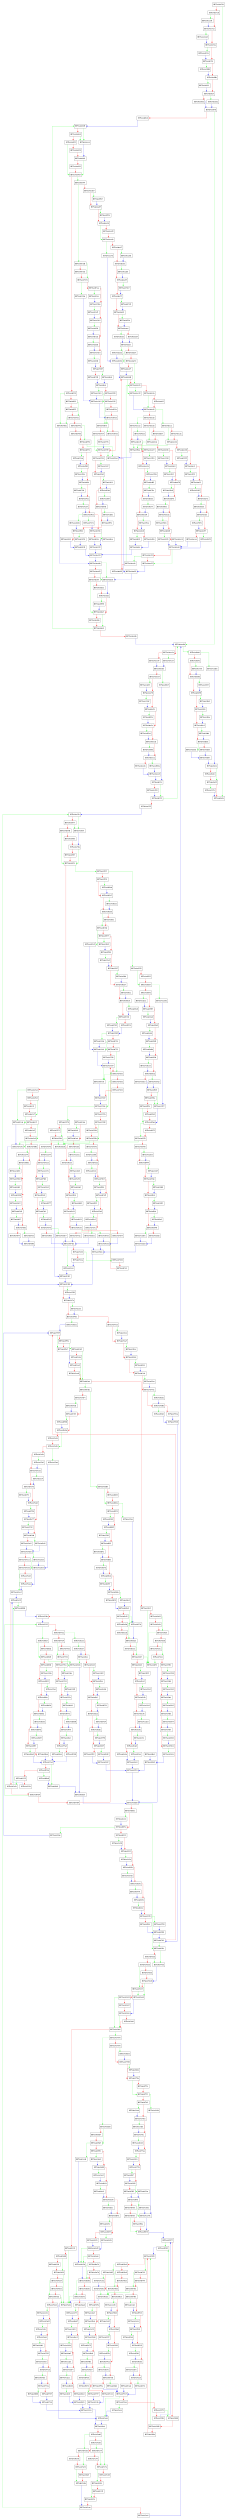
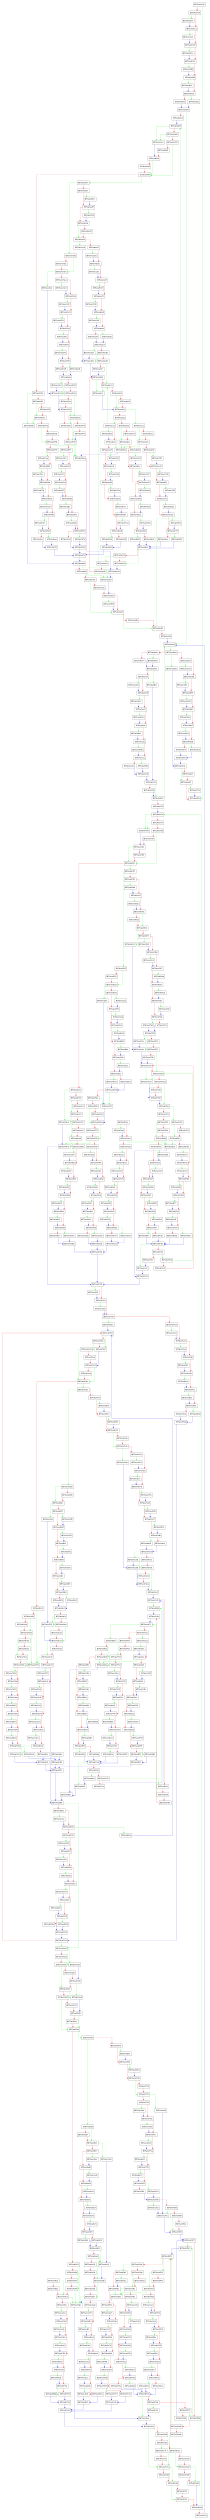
edge "BB75a4de9bd" -> "BB75a4e106b": now "BB75a4e0f9e" -> "BB75a4e106b"
edge "BB75a4df699" -> "BB75a4df6a9": now "BB75a4df699" -> "BB75a4df6ba"
